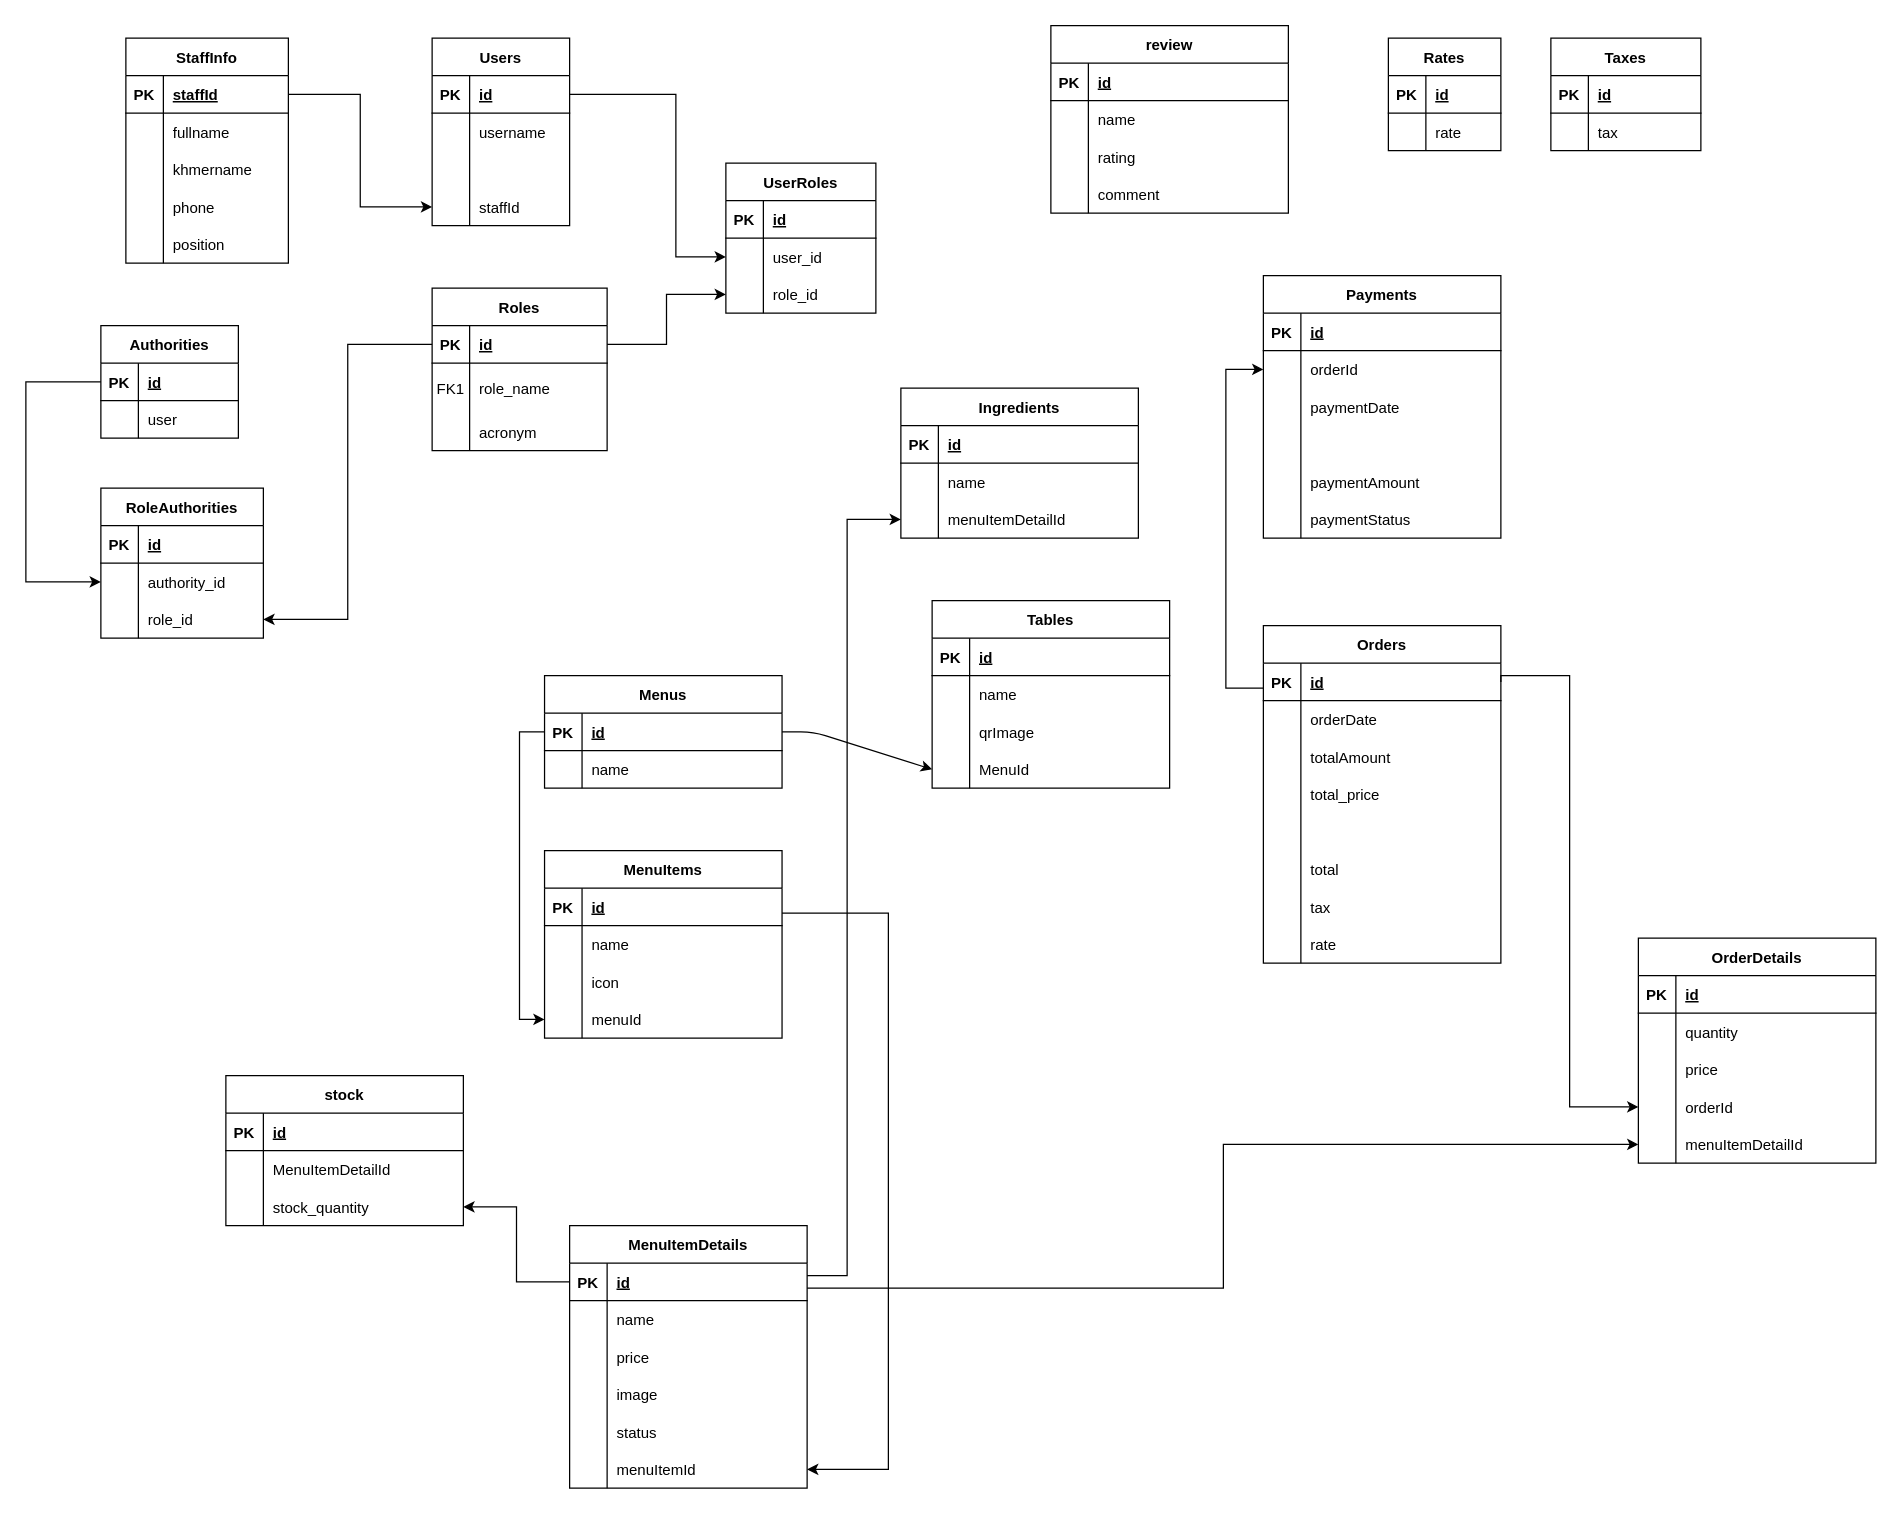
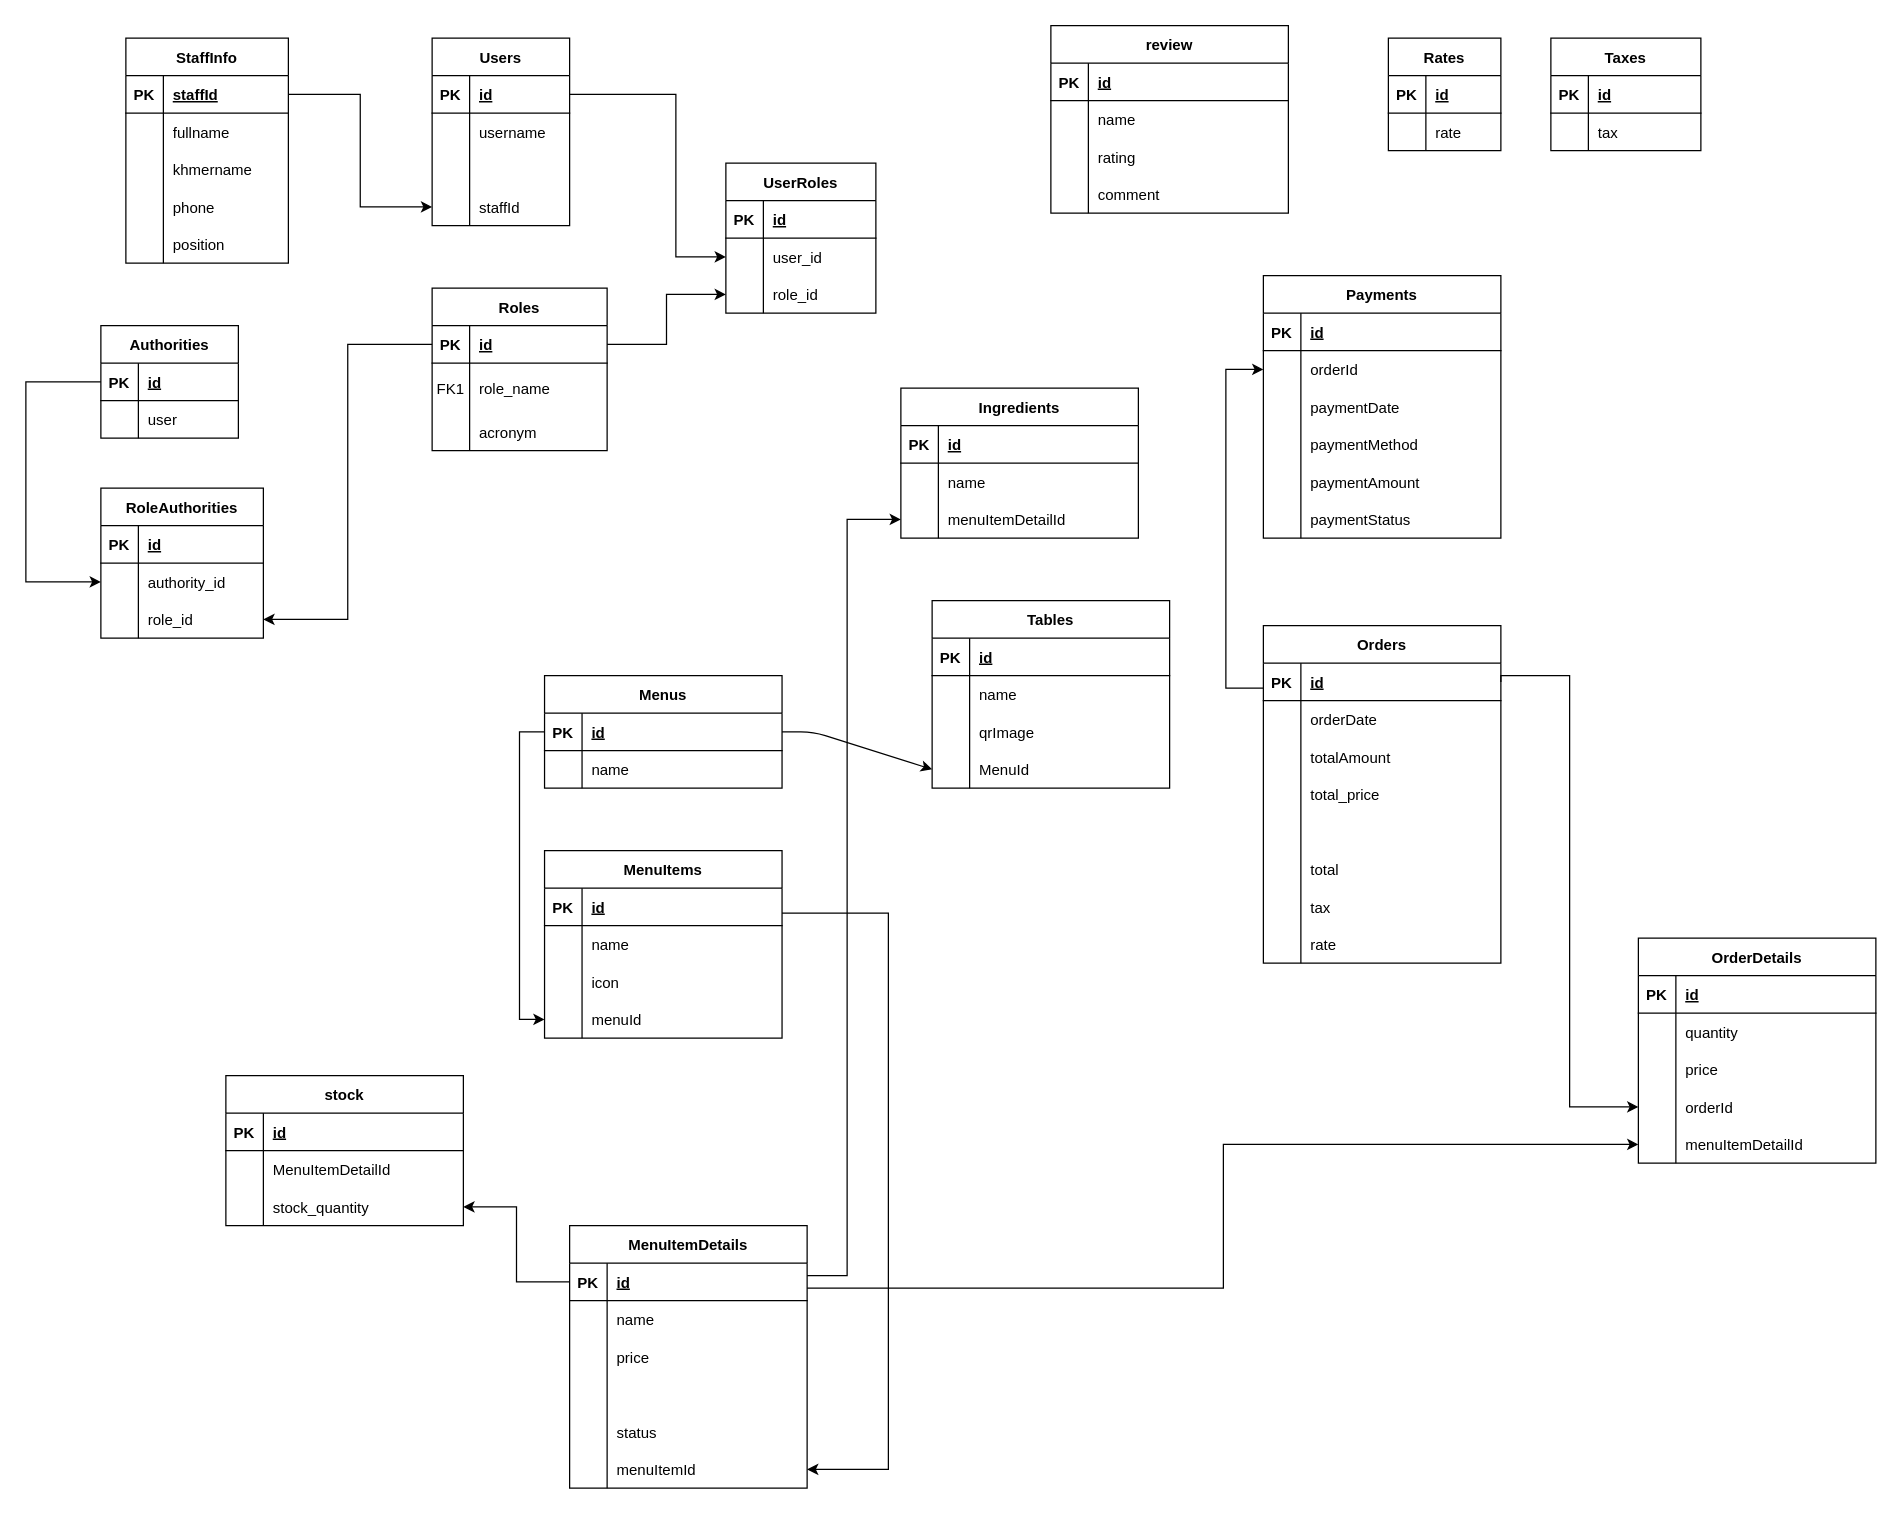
node "paymentMethod": added
node "image": removed
